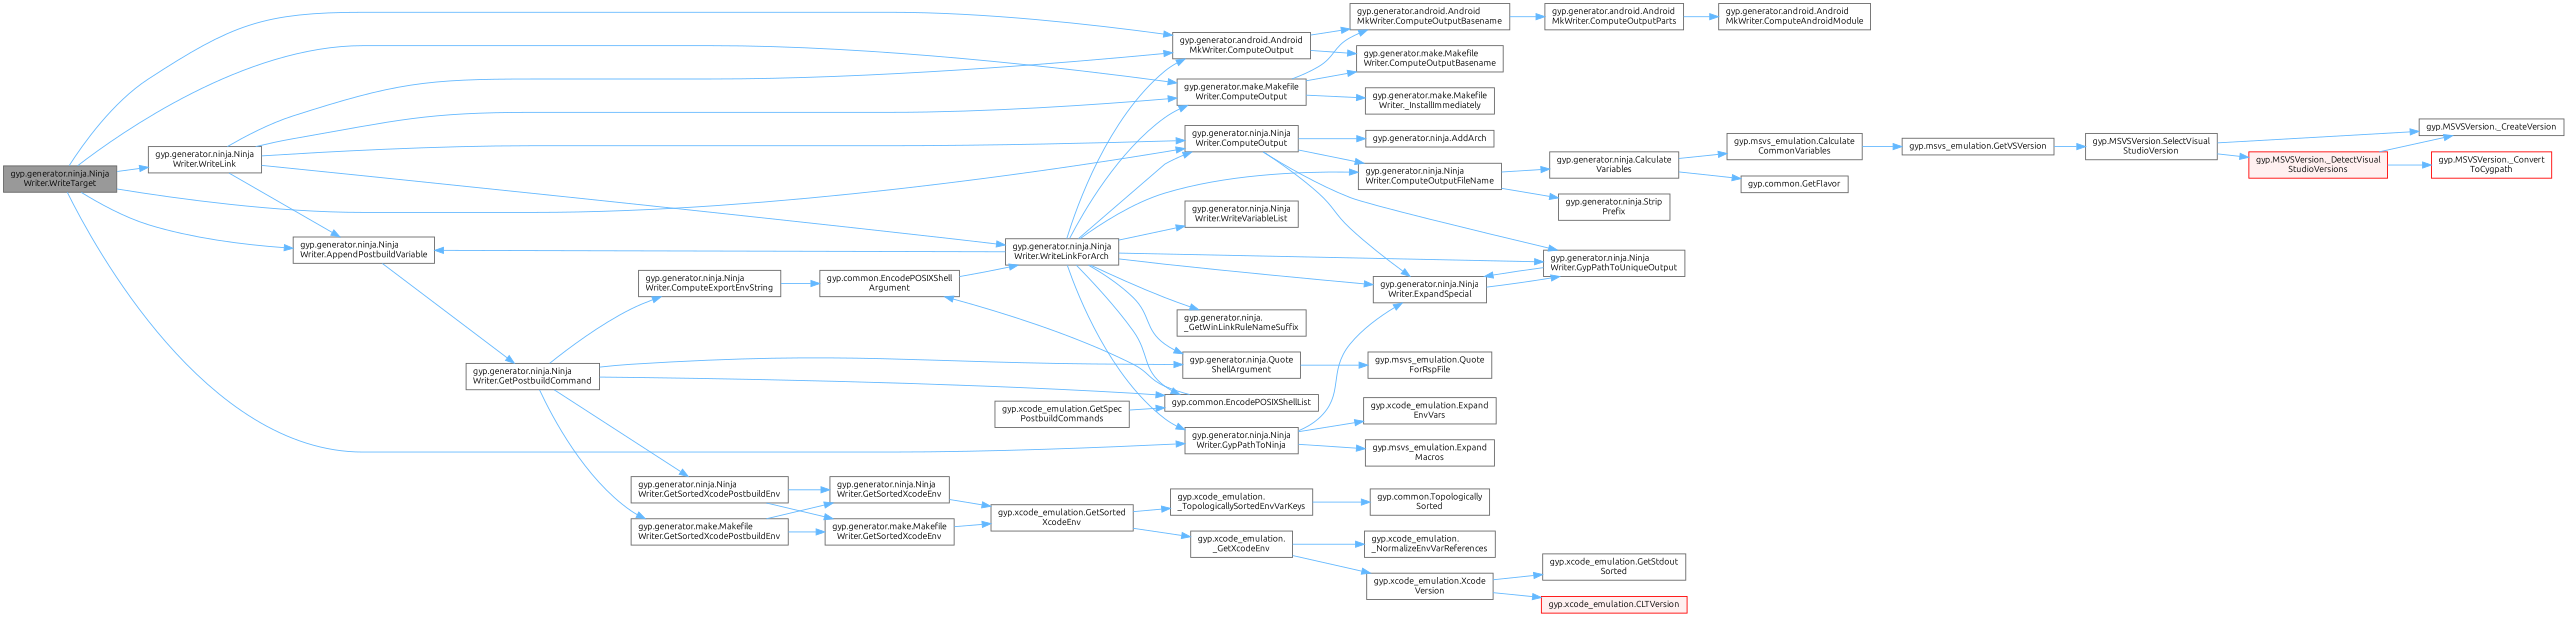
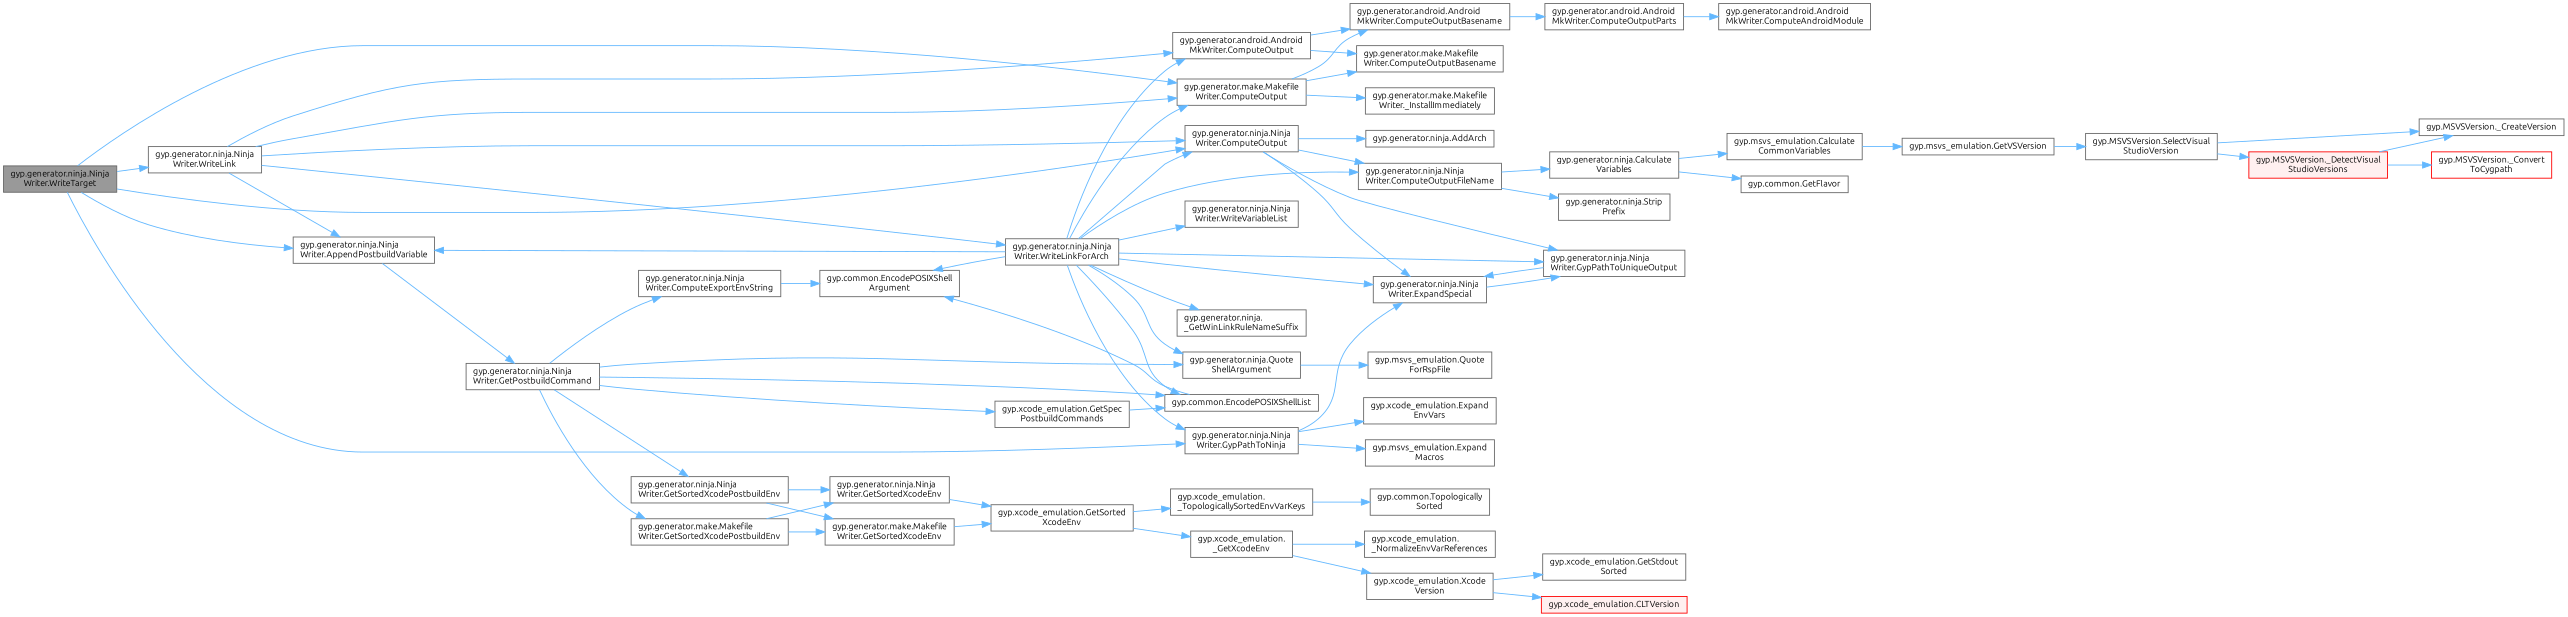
edge "gyp.generator.ninja.Ninja Writer.WriteTarget" -> "gyp.generator.android.Android MkWriter.ComputeOutput": removed
edge "gyp.common.EncodePOSIXShell Argument" -> "gyp.generator.ninja.Ninja Writer.WriteLinkForArch": reversed
edge "gyp.generator.ninja.Ninja Writer.GetPostbuildCommand" -> "gyp.xcode_emulation.GetSpec PostbuildCommands": added
